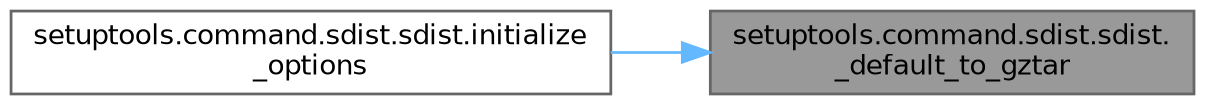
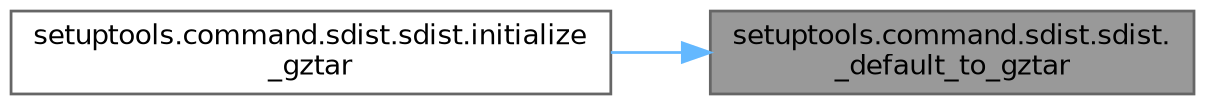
node "setuptools.command.sdist.sdist.initialize _options": label "setuptools.command.sdist.sdist.initialize _options" -> "setuptools.command.sdist.sdist.initialize _gztar"
